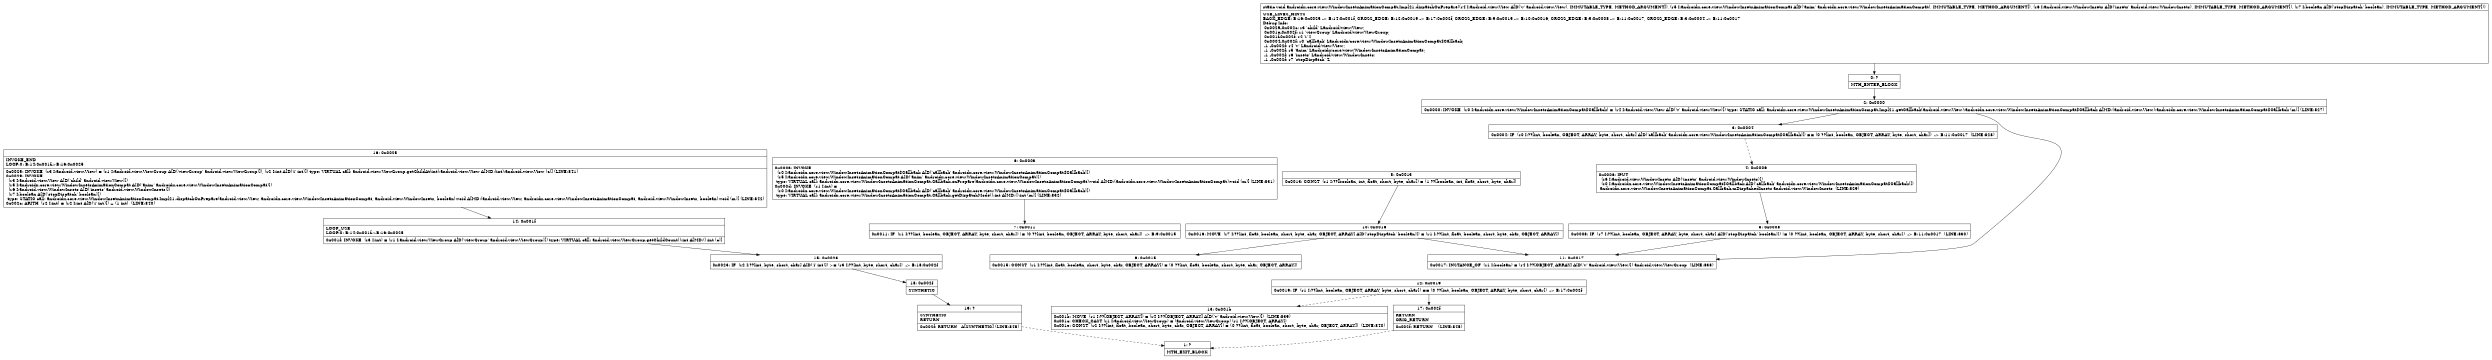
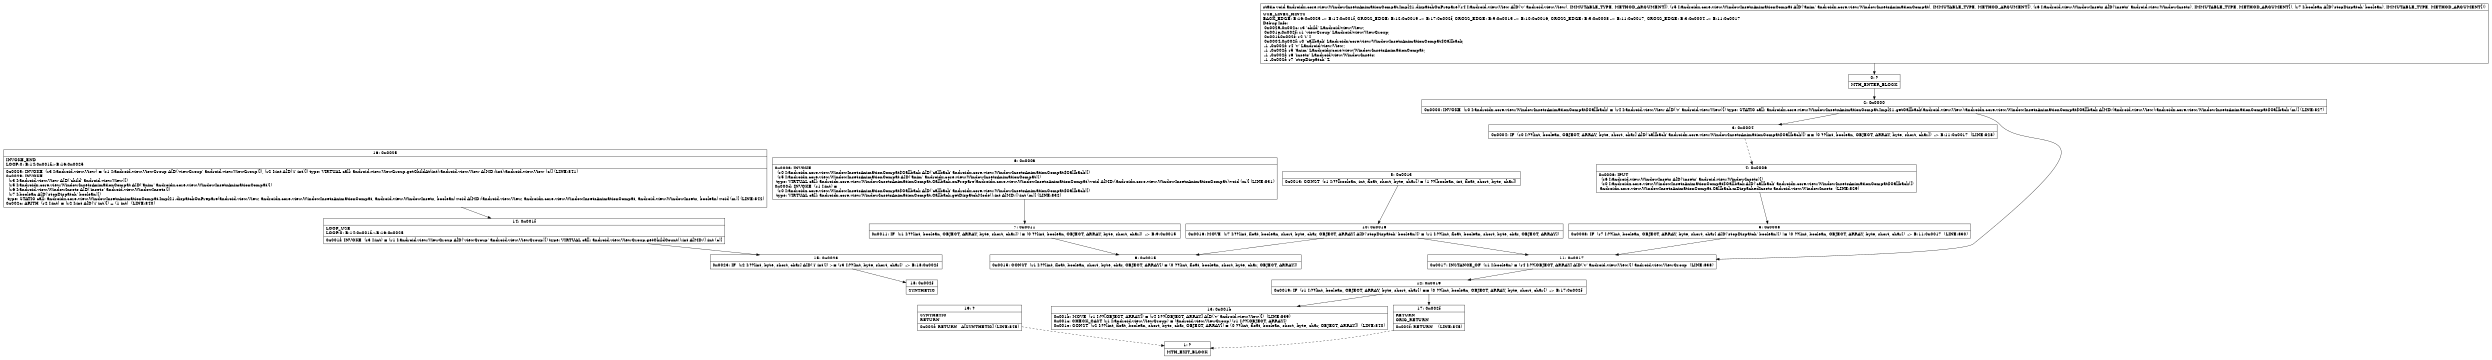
edge "7: 0x0011" -> "9: 0x0015": added
edge "11: 0x0017" -> "12: 0x0019": added
edge "18: 0x002f" -> "19: ?": removed
edge "12: 0x0019" -> "13: 0x001b": style dashed -> solid
